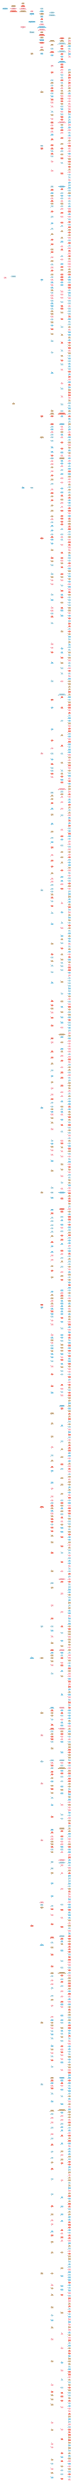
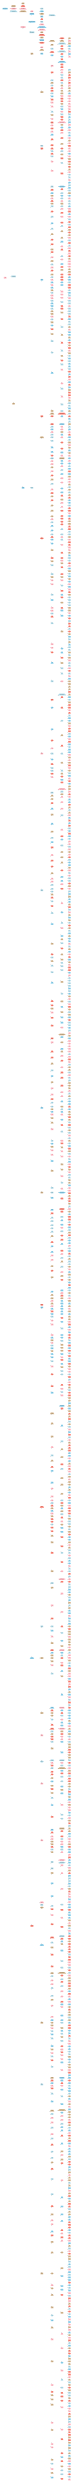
node "textClass": fillcolor salmon -> lightblue
node "surname": removed
